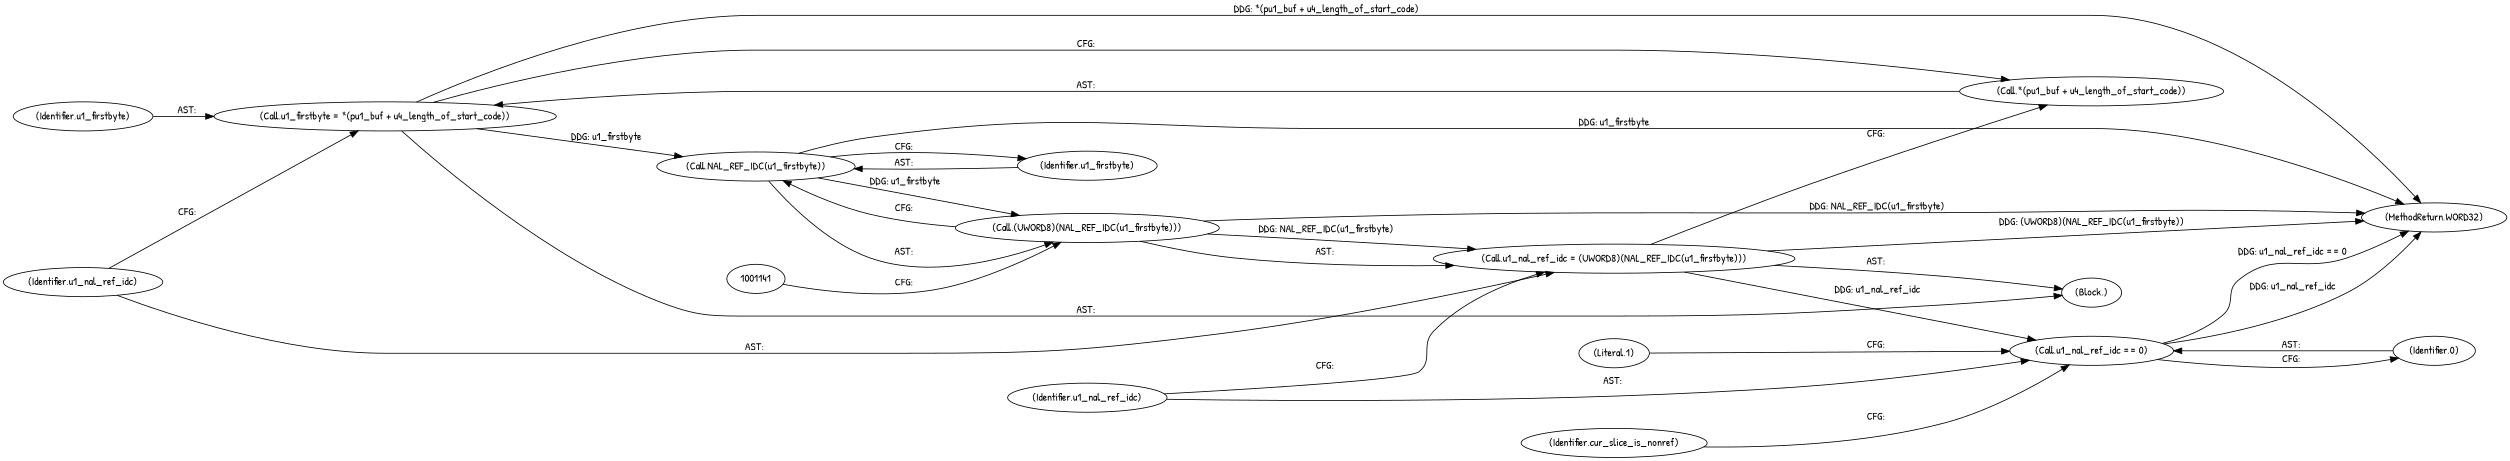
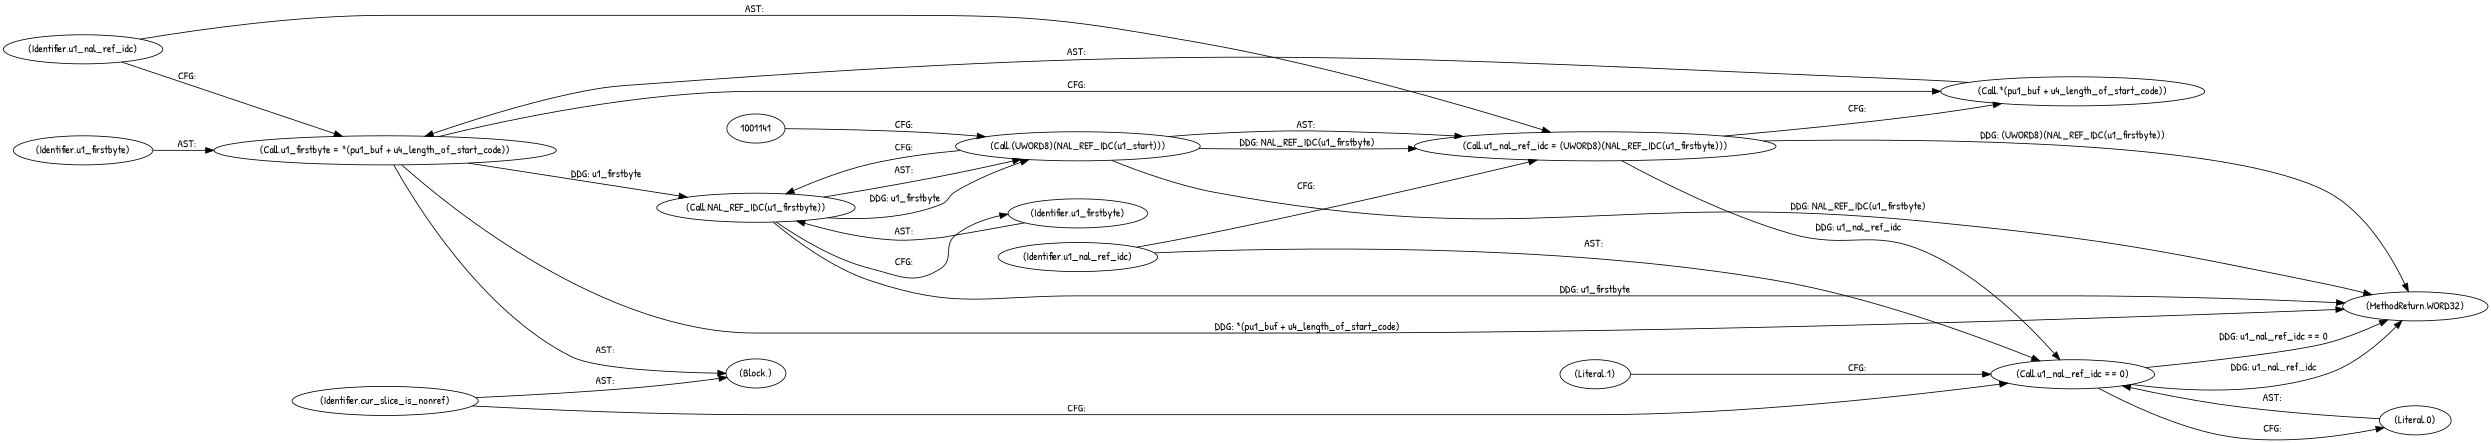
node "(Call,(UWORD8)(NAL_REF_IDC(u1_firstbyte)))": label "(Call,(UWORD8)(NAL_REF_IDC(u1_firstbyte)))" -> "(Call,(UWORD8)(NAL_REF_IDC(u1_start)))"
edge "(Call,u1_nal_ref_idc = (UWORD8)(NAL_REF_IDC(u1_firstbyte)))" -> "(Block,)": now "(Identifier,cur_slice_is_nonref)" -> "(Block,)"
node "(Identifier,0)": label "(Identifier,0)" -> "(Literal,0)"
